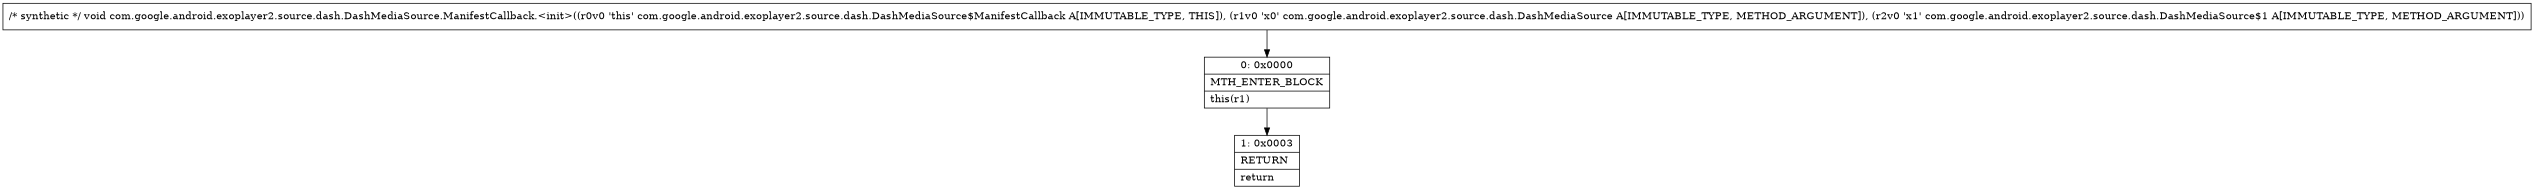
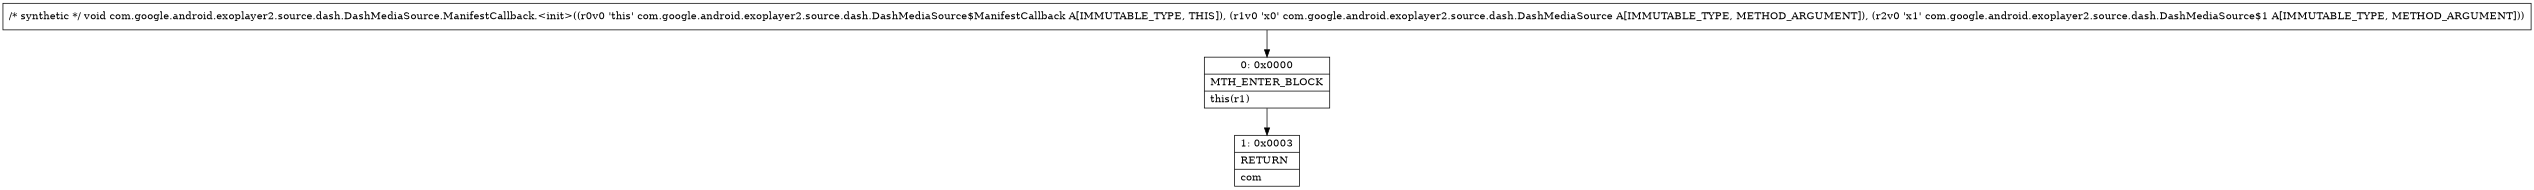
node "1: 0x0003": text "return" -> "com"
